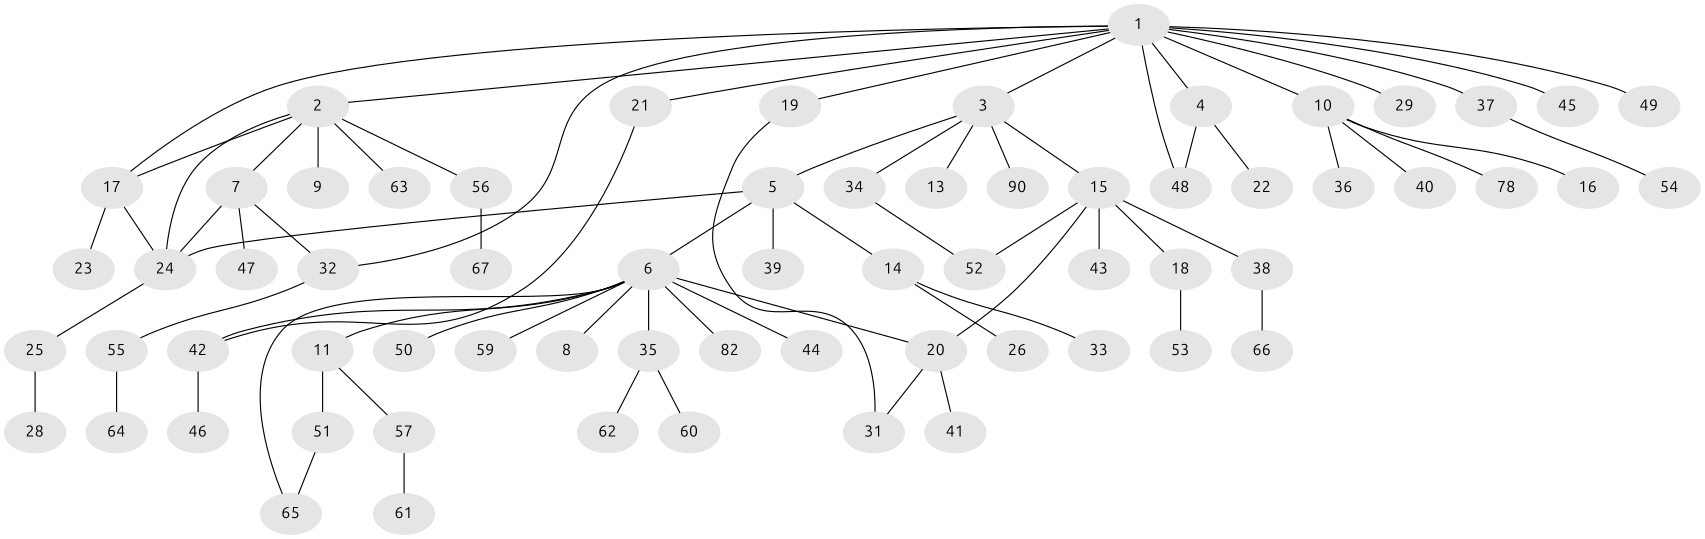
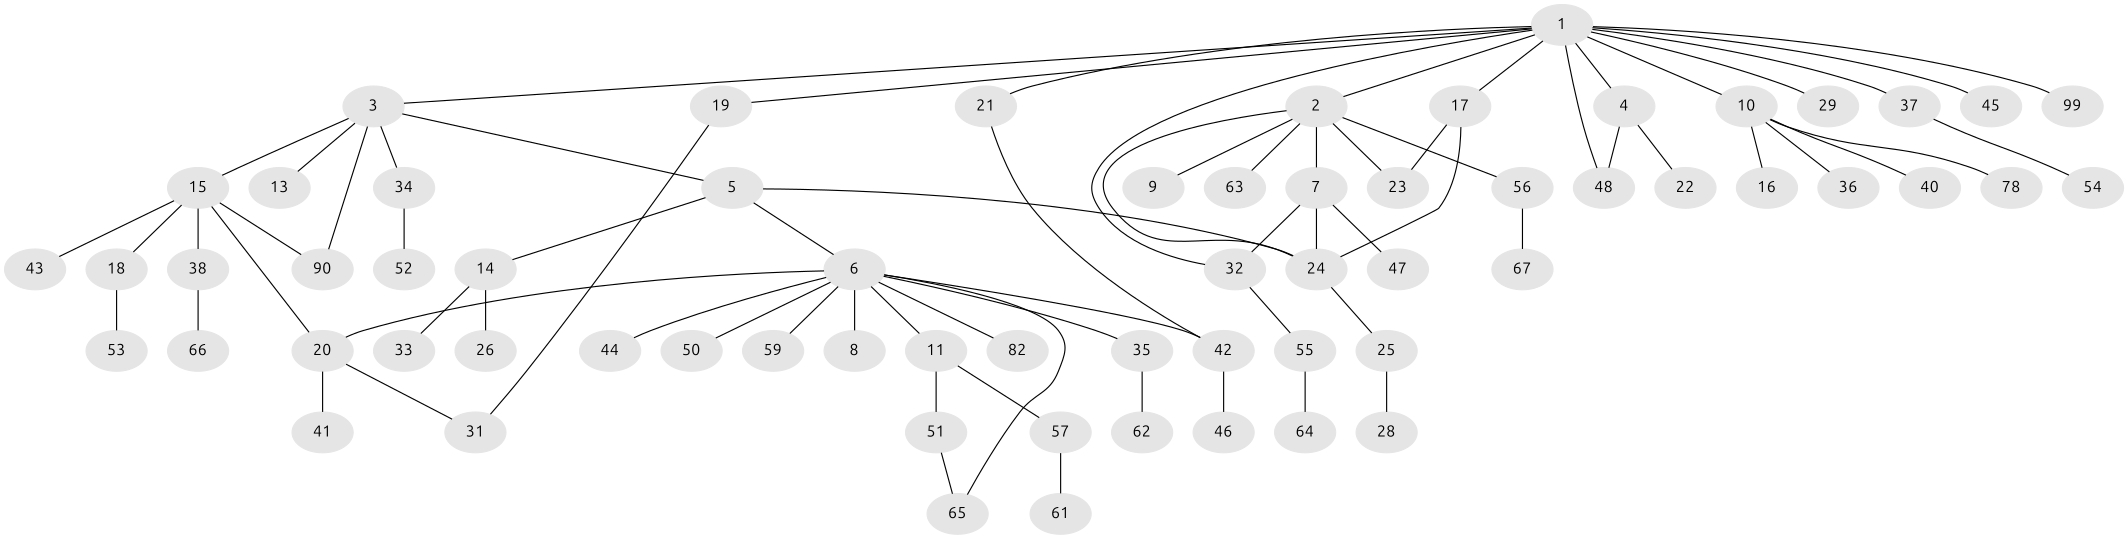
node "49": label "49" -> "99"
edge "2" -- "17": now "2" -- "23"
edge "15" -- "52": now "15" -- "90"
node "39": removed
node "60": removed
